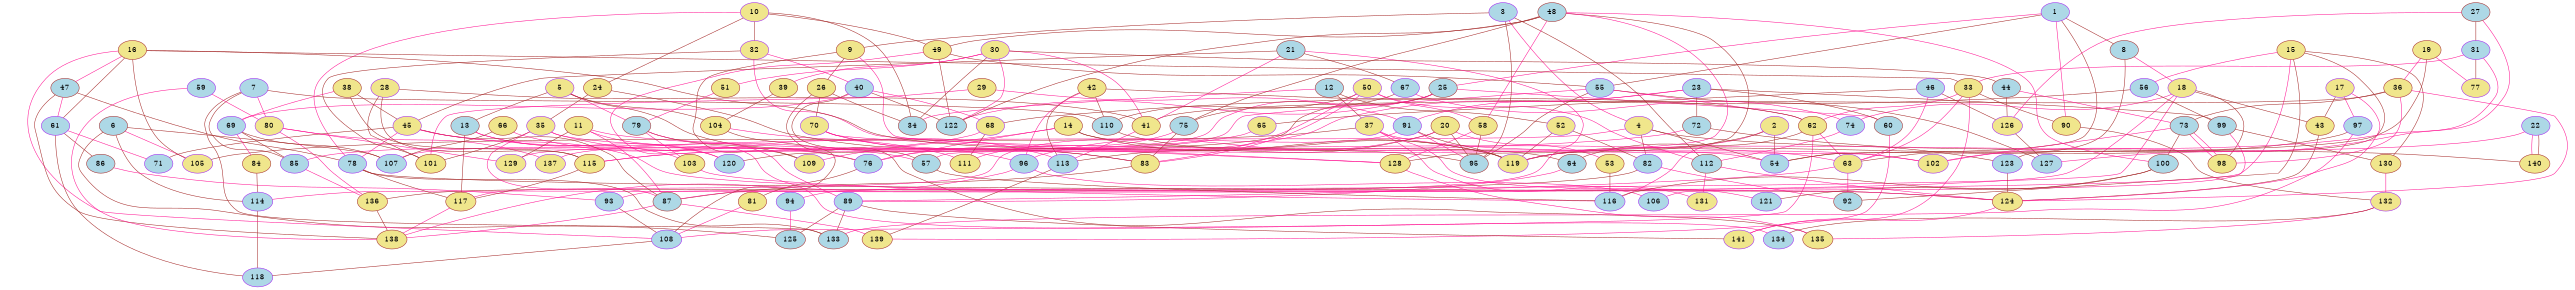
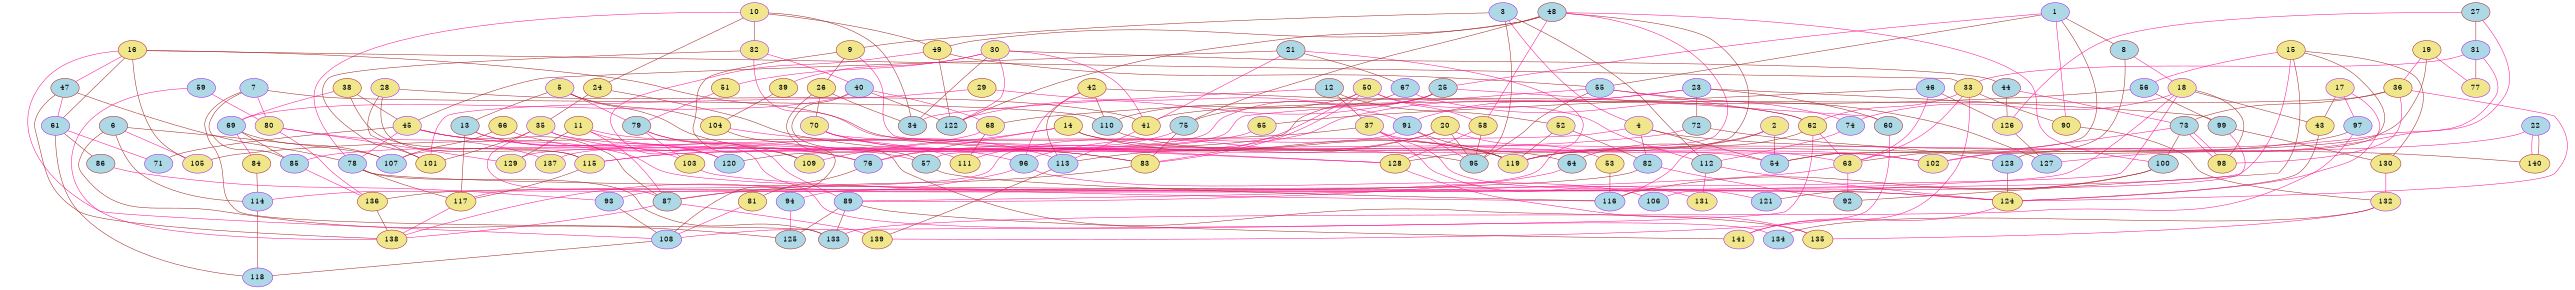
node "115": color brown -> purple
